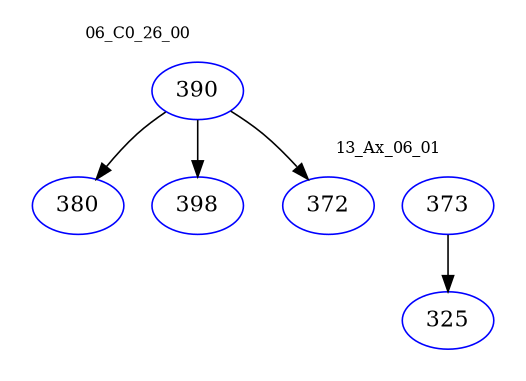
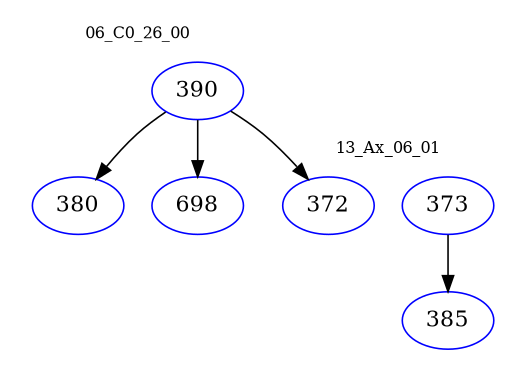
node "398": label "398" -> "698"
node "325": label "325" -> "385"
